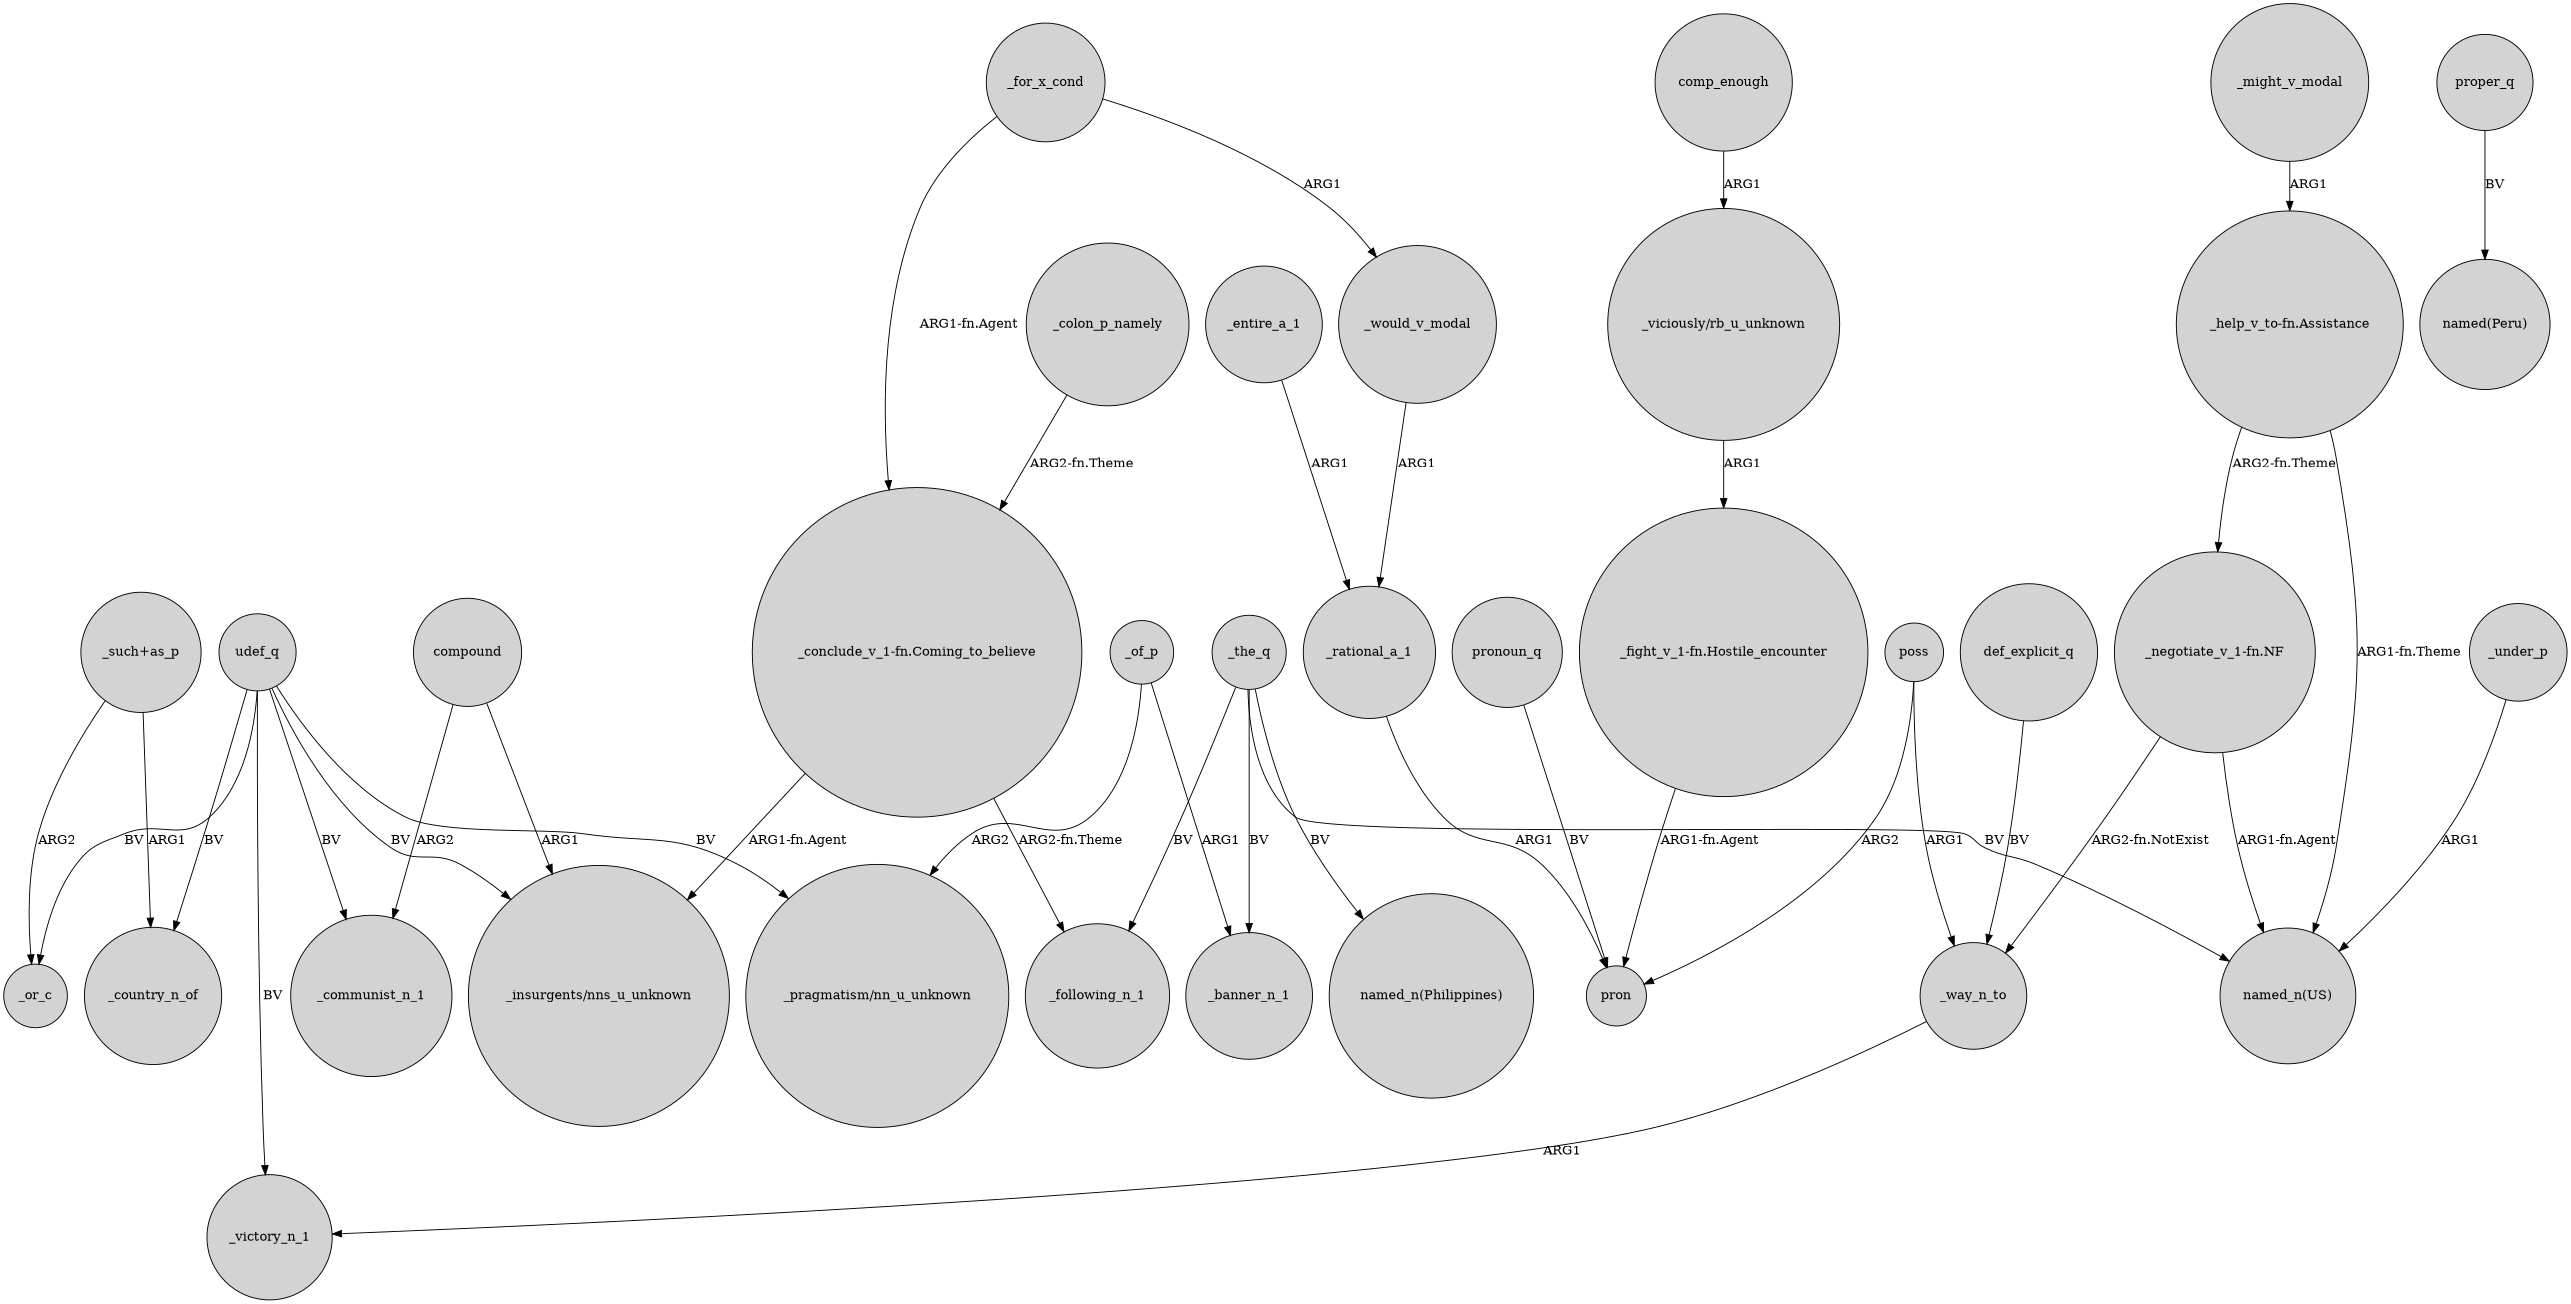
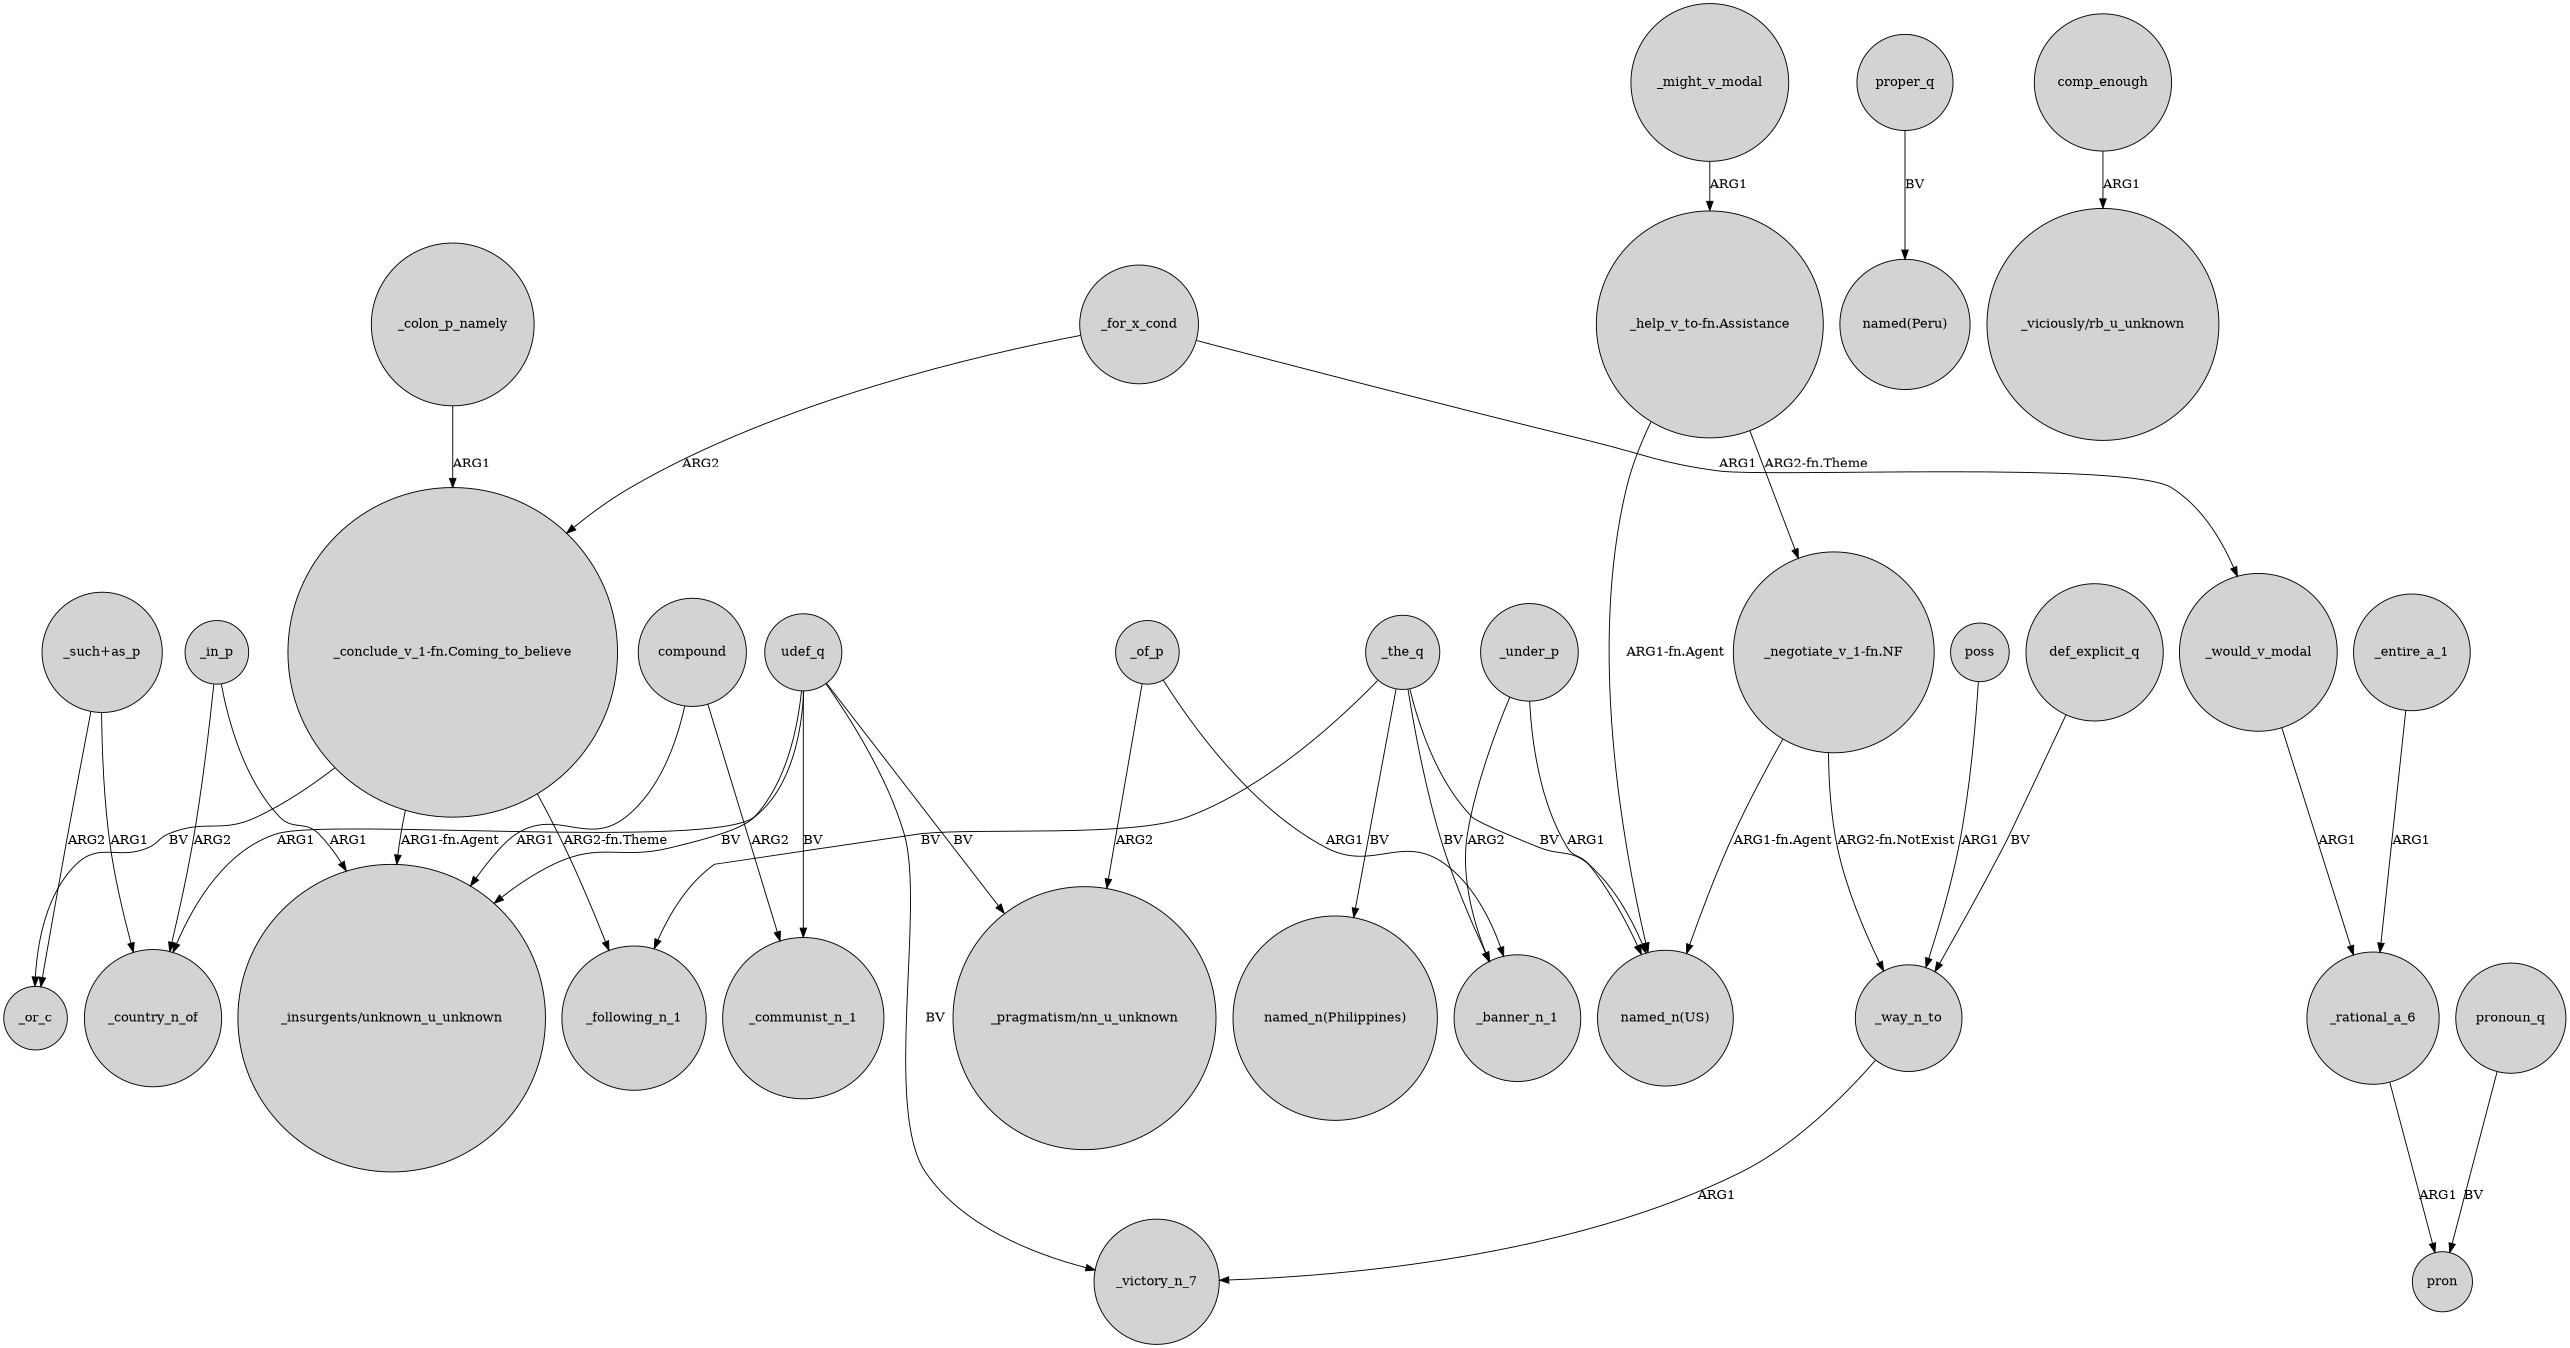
edge "_for_x_cond" -> "_conclude_v_1-fn.Coming_to_believe": label "ARG1-fn.Agent" -> "ARG2"
edge "_colon_p_namely" -> "_conclude_v_1-fn.Coming_to_believe": label "ARG2-fn.Theme" -> "ARG1"
node "_in_p": added
node "_rational_a_1": label "_rational_a_1" -> "_rational_a_6"
node "_fight_v_1-fn.Hostile_encounter": removed
edge "_help_v_to-fn.Assistance" -> "named_n(US)": label "ARG1-fn.Theme" -> "ARG1-fn.Agent"
edge "_under_p" -> "_banner_n_1": added, label "ARG2"
edge "udef_q" -> "_or_c": now "_conclude_v_1-fn.Coming_to_believe" -> "_or_c"
edge "udef_q" -> "_country_n_of": label "BV" -> "ARG1"
edge "poss" -> "pron": removed, label "ARG2"
node "_insurgents/nns_u_unknown": label "_insurgents/nns_u_unknown" -> "_insurgents/unknown_u_unknown"
node "_victory_n_1": label "_victory_n_1" -> "_victory_n_7"
